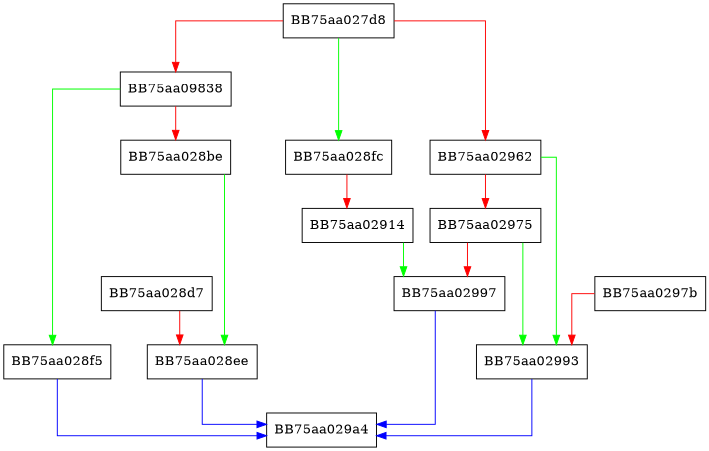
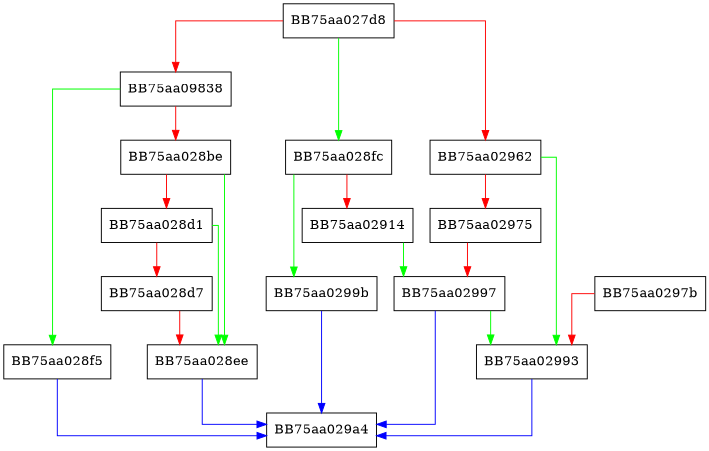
node "BB75aa028d1": added
edge "BB75aa02975" -> "BB75aa02993": now "BB75aa02997" -> "BB75aa02993"
node "BB75aa0299b": added
